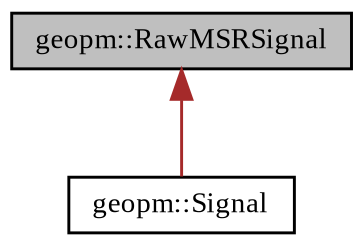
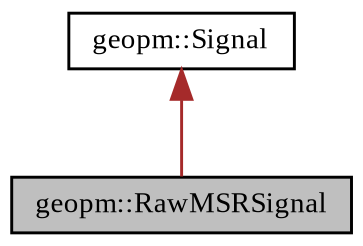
edge "geopm::Signal" -> "geopm::RawMSRSignal": reversed
